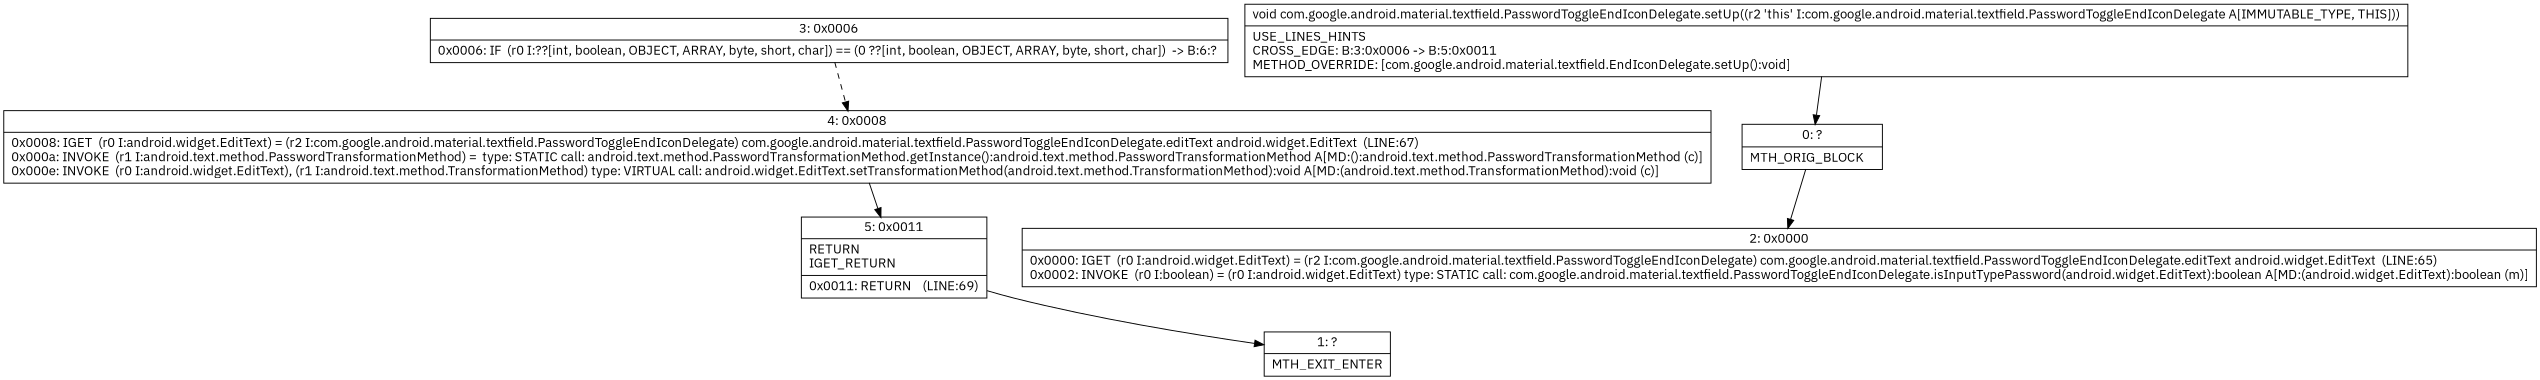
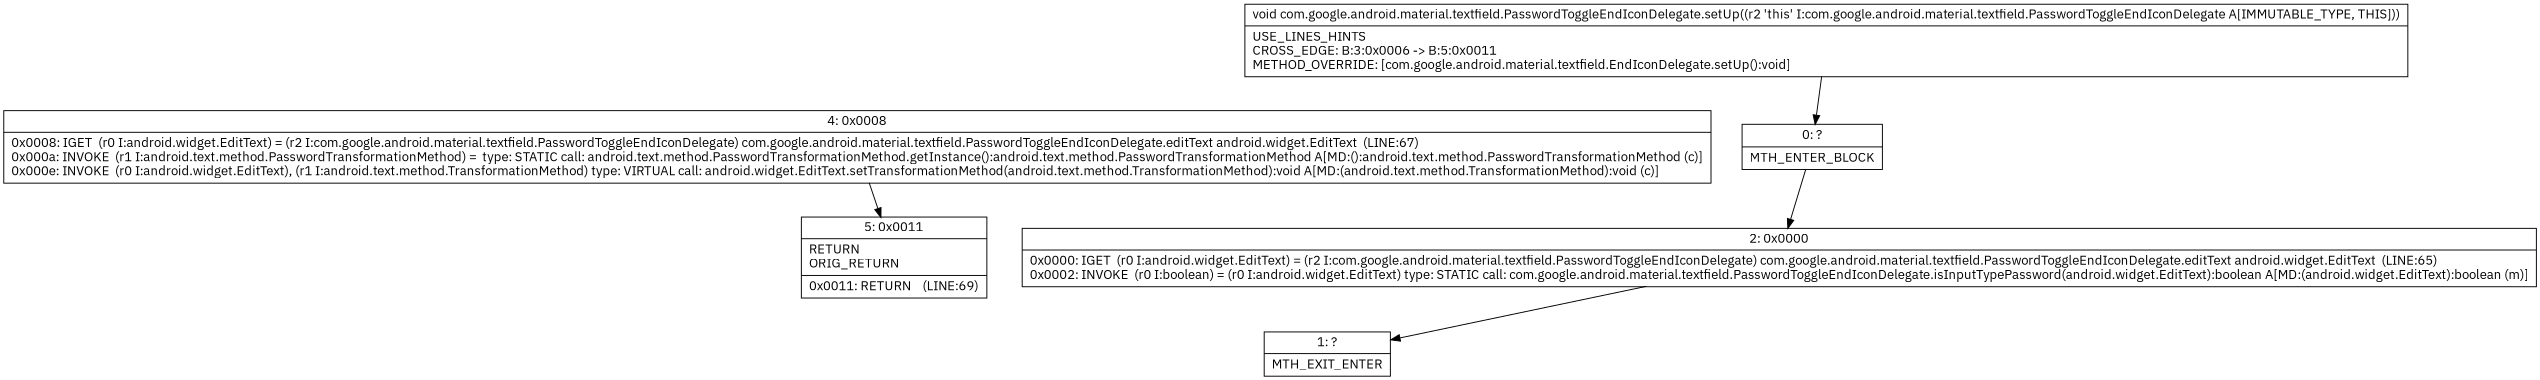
node "3: 0x0006": removed
node "0: ?": text "MTH_ORIG_BLOCK" -> "MTH_ENTER_BLOCK"
node "5: 0x0011": text "IGET_RETURN" -> "ORIG_RETURN"
edge "5: 0x0011" -> "1: ?": now "2: 0x0000" -> "1: ?"
